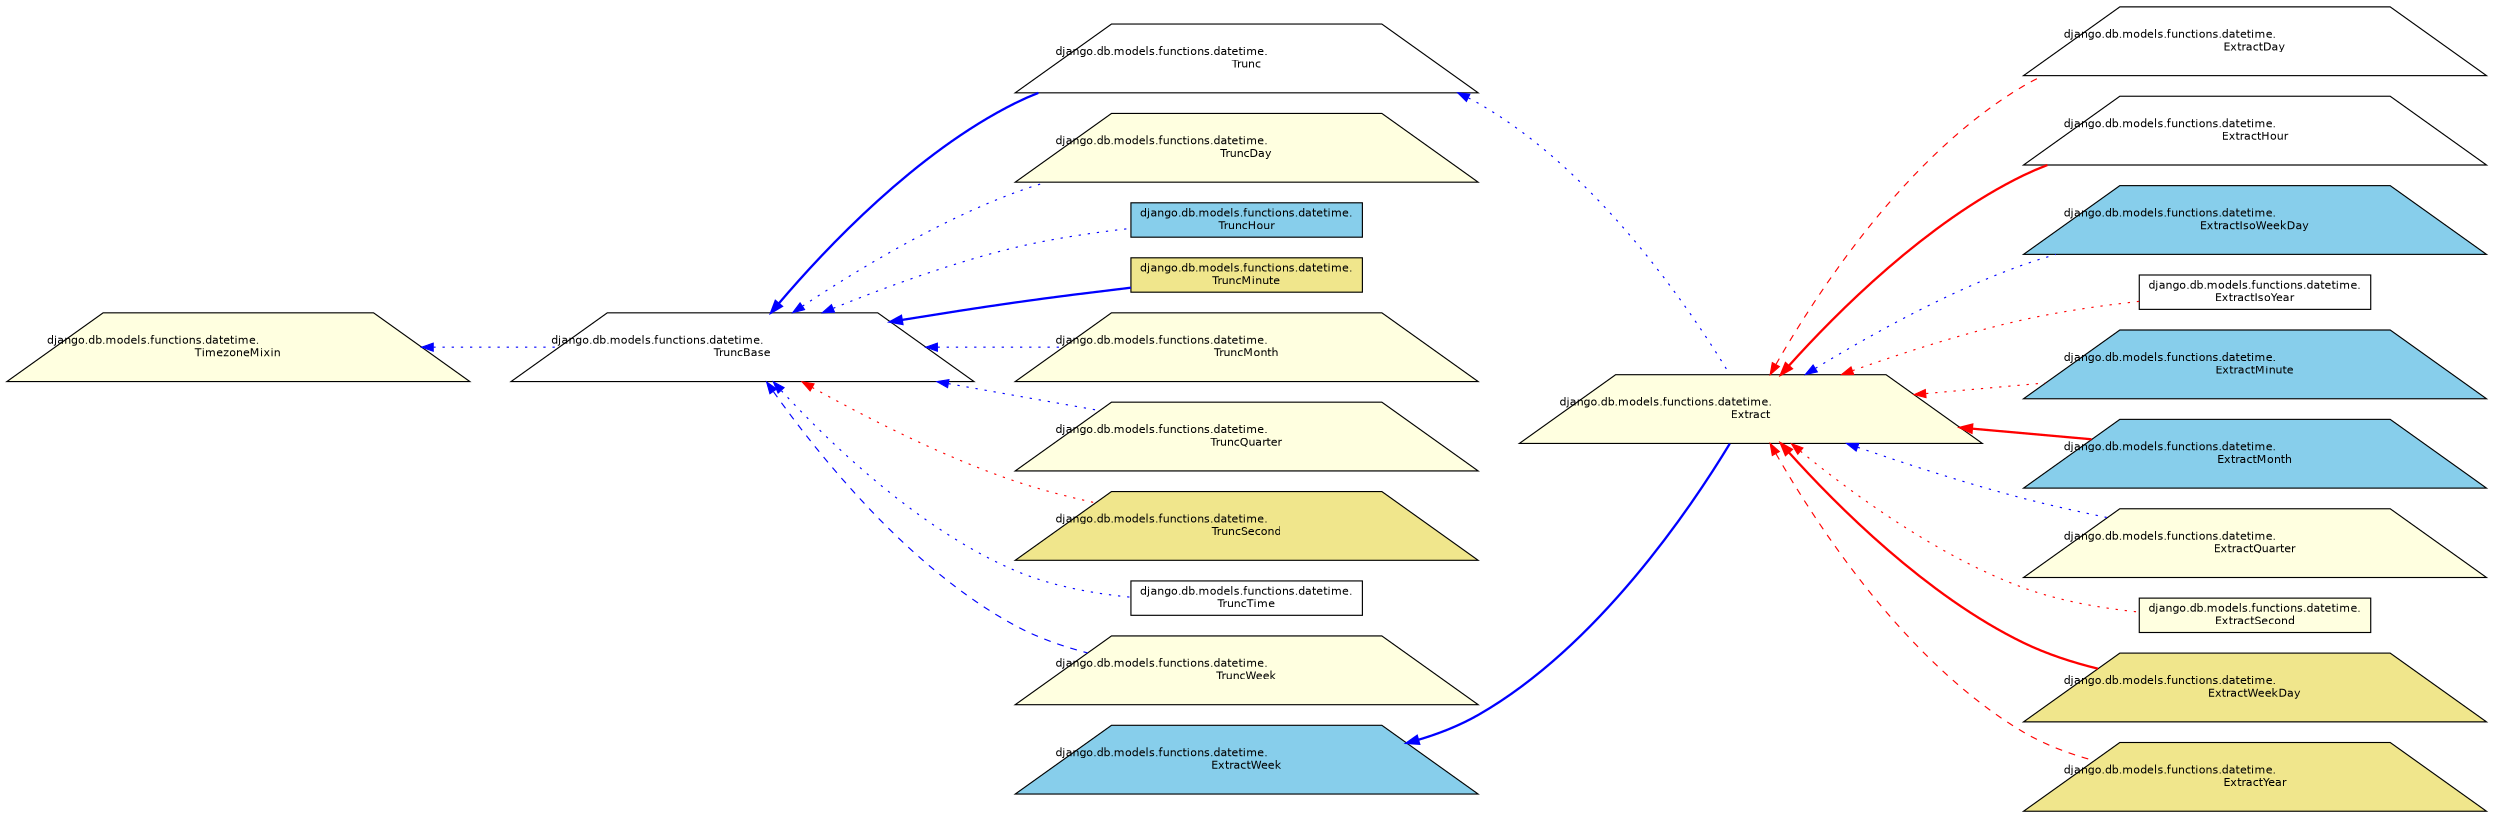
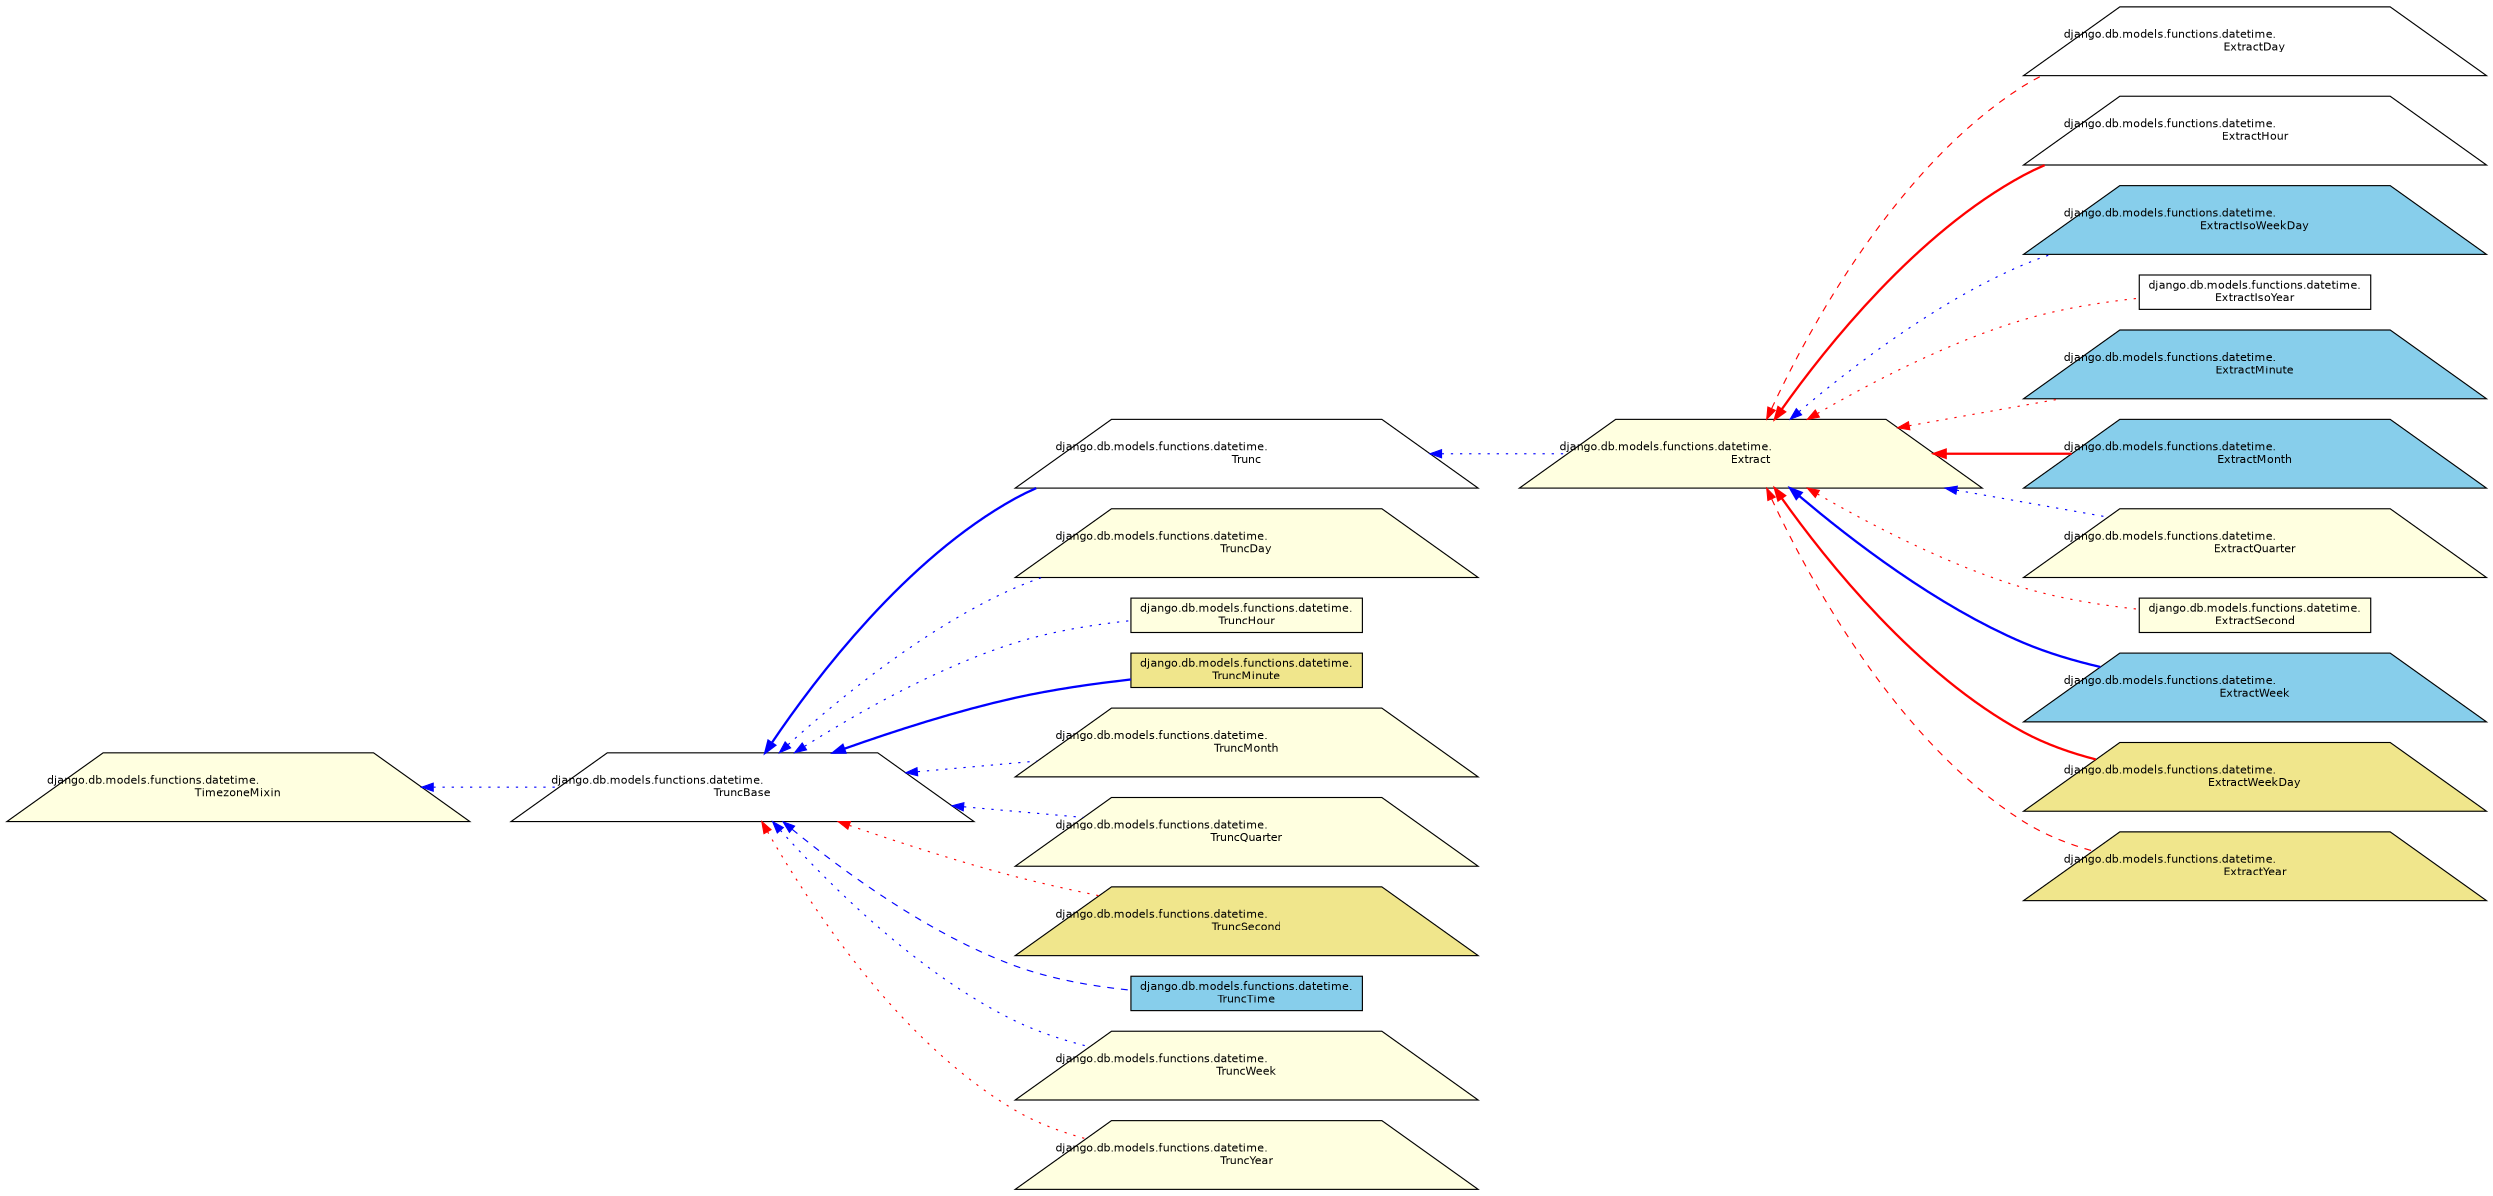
node "django.db.models.functions.datetime. TruncHour": fillcolor skyblue -> lightyellow
edge "django.db.models.functions.datetime. TruncTime" -> "django.db.models.functions.datetime. TruncBase": style dotted -> dashed
edge "django.db.models.functions.datetime. TruncWeek" -> "django.db.models.functions.datetime. TruncBase": style dashed -> dotted
node "django.db.models.functions.datetime. TruncTime": fillcolor white -> skyblue
edge "django.db.models.functions.datetime. Extract" -> "django.db.models.functions.datetime. ExtractWeek": reversed
node "django.db.models.functions.datetime. TruncYear": added
